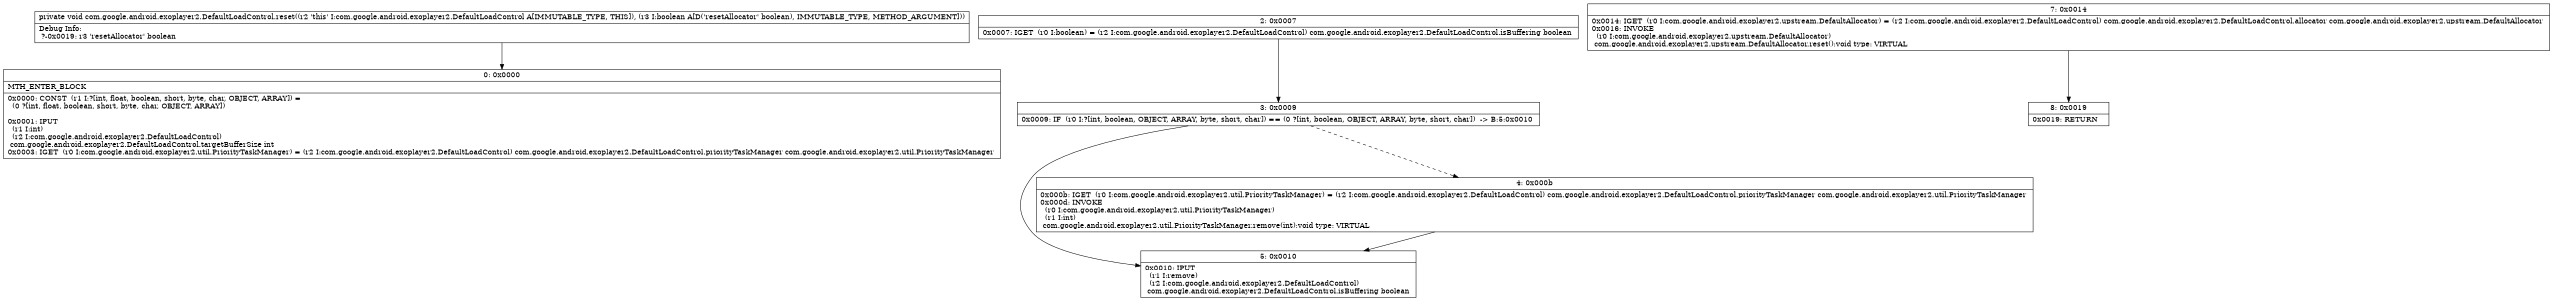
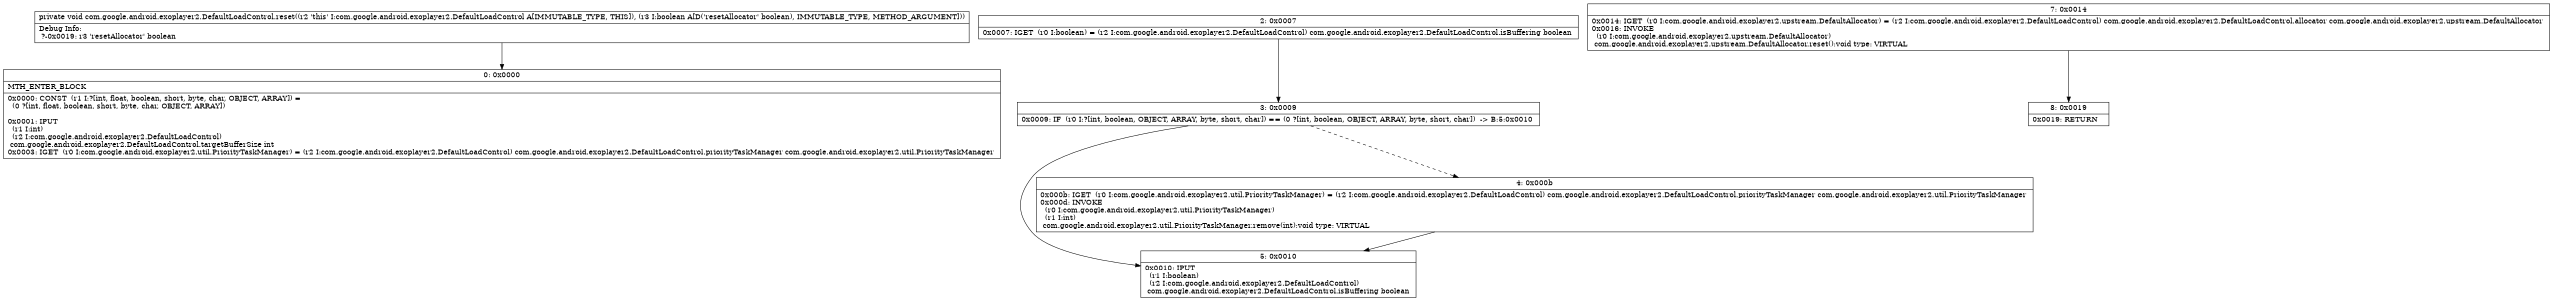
node "5: 0x0010": text "(r1 I:remove)" -> "(r1 I:boolean)"
